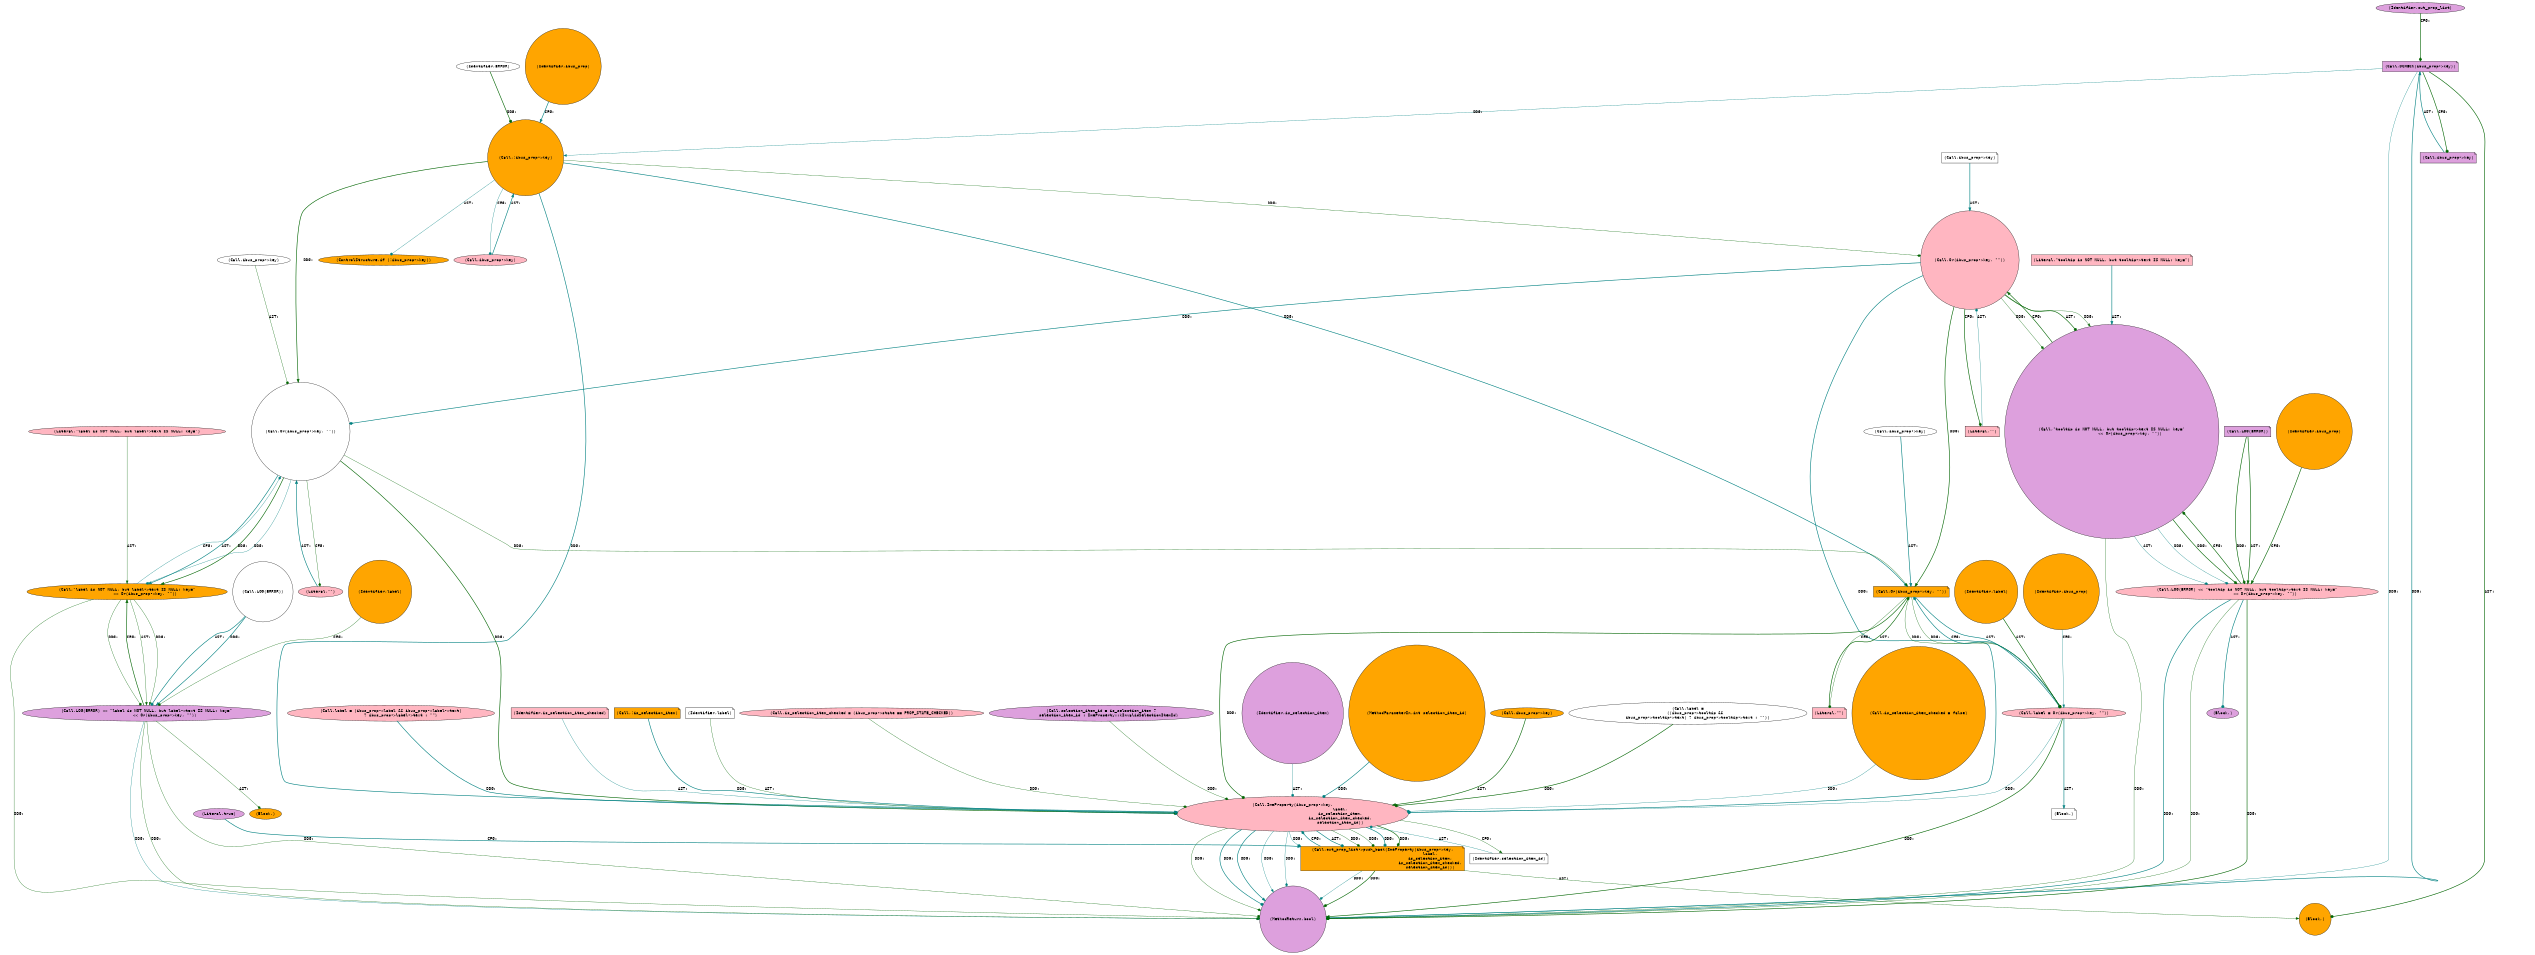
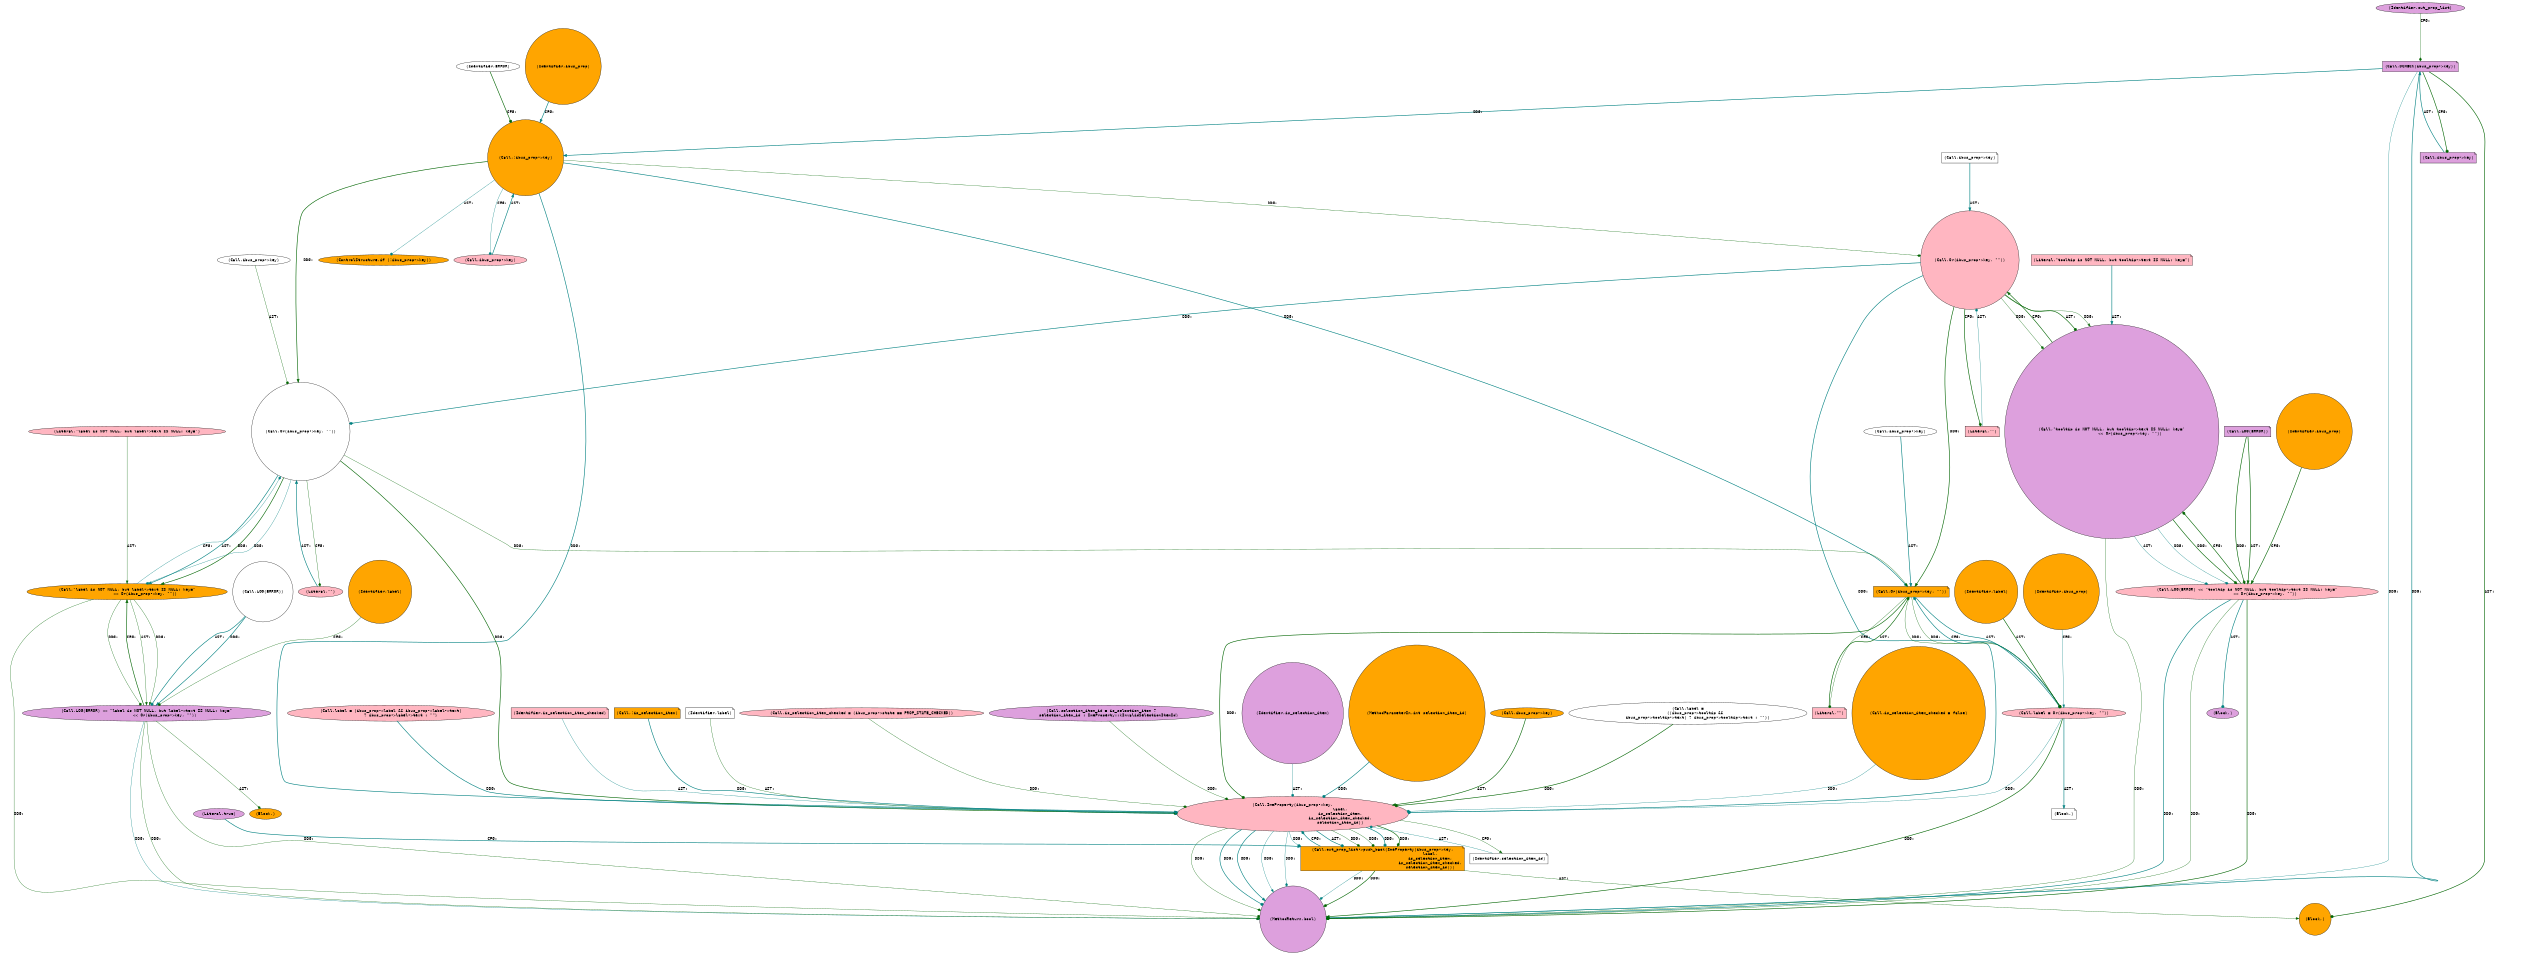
edge "(Identifier,out_prop_list)" -> "(Call,DCHECK(ibus_prop->key))": style bold -> solid
edge "(Identifier,ERROR)" -> "(Call,!ibus_prop->key)": label "DDG: " -> "CFG: "
edge "(Call,DCHECK(ibus_prop->key))" -> "(Call,!ibus_prop->key)": style solid -> bold
